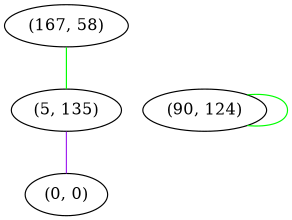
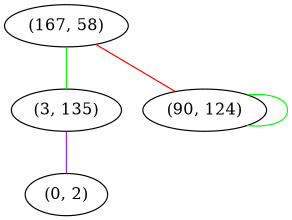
edge "(167, 58)" -- "(90, 124)": added
node "(5, 135)": label "(5, 135)" -> "(3, 135)"
node "(0, 0)": label "(0, 0)" -> "(0, 2)"
